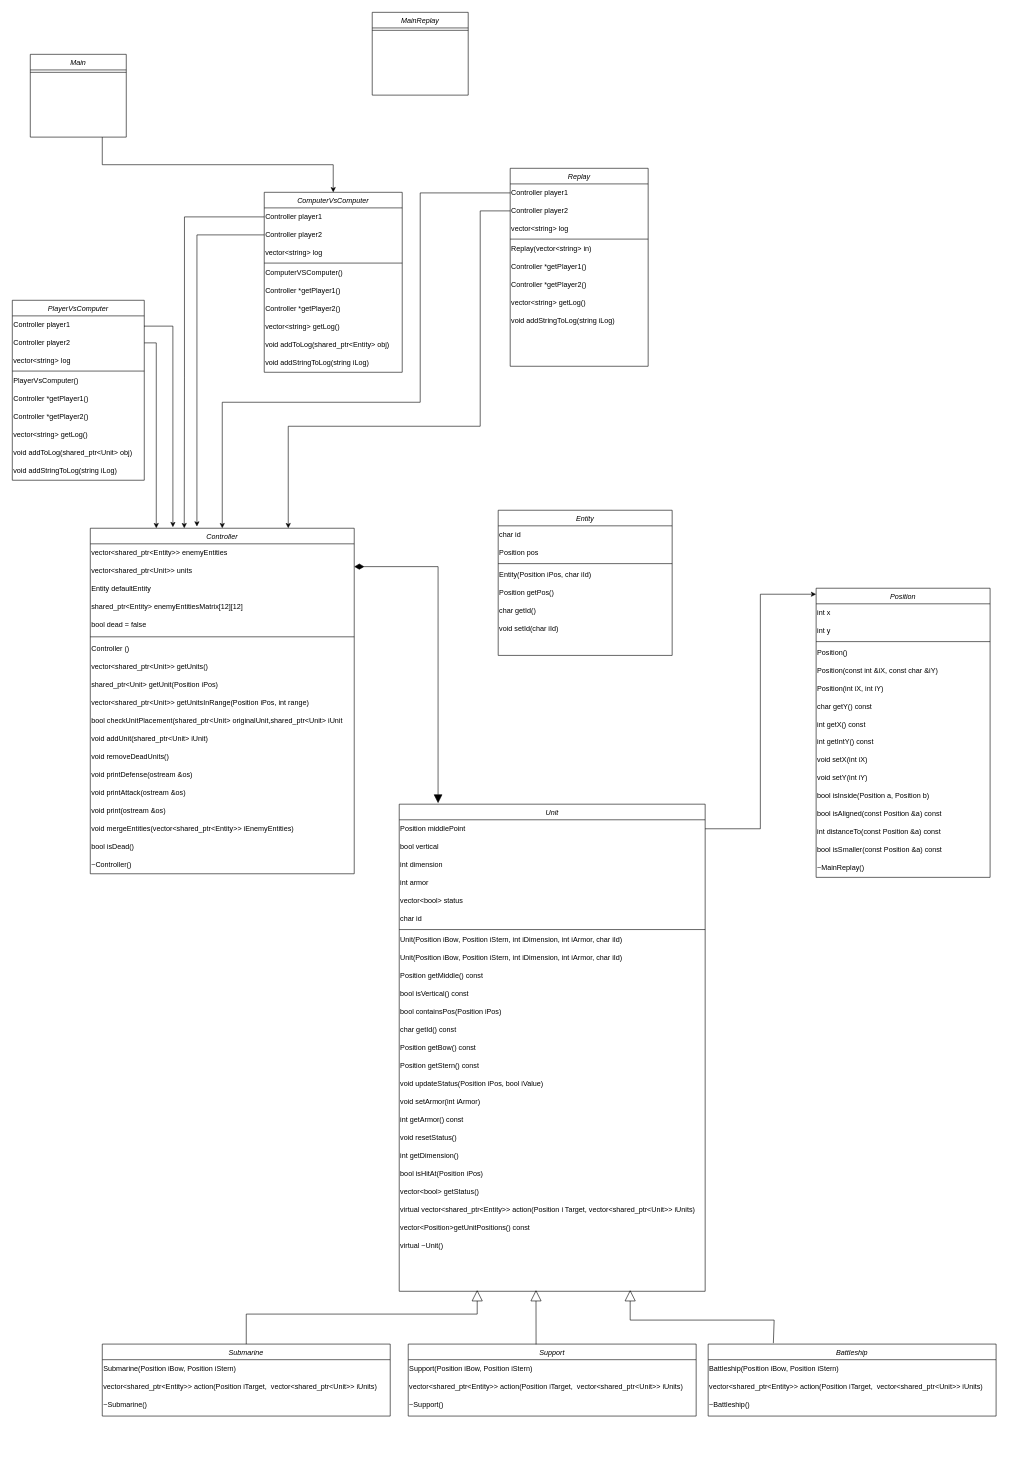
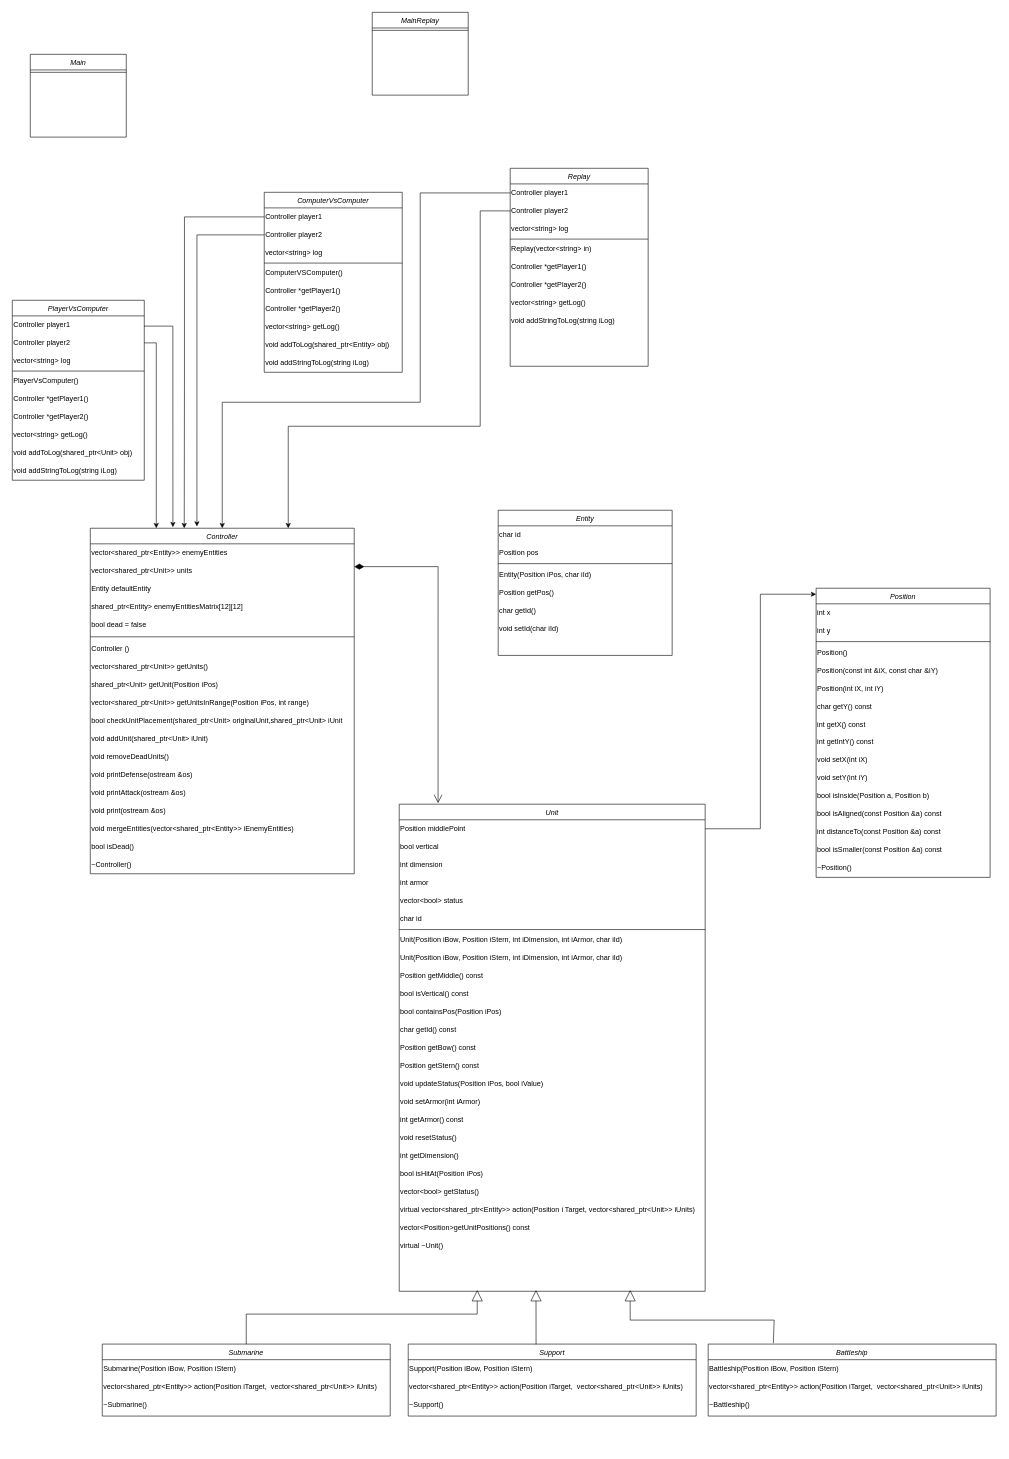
edge "Main" -> "ComputerVsComputer": removed
edge "vector<shared_ptr<Unit>> units" -- "Unit": arrowhead block -> open
node "~MainReplay()": label "~MainReplay()" -> "~Position()"
